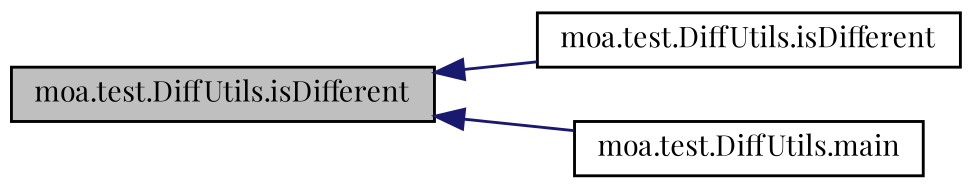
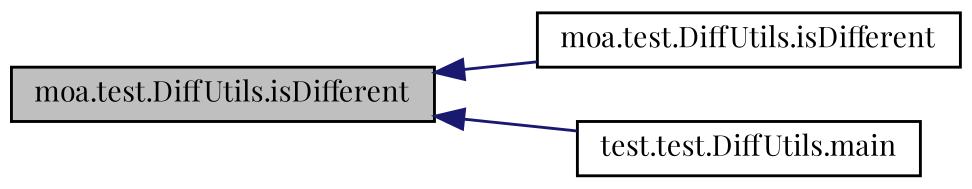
node "moa.test.DiffUtils.main": label "moa.test.DiffUtils.main" -> "test.test.DiffUtils.main"
